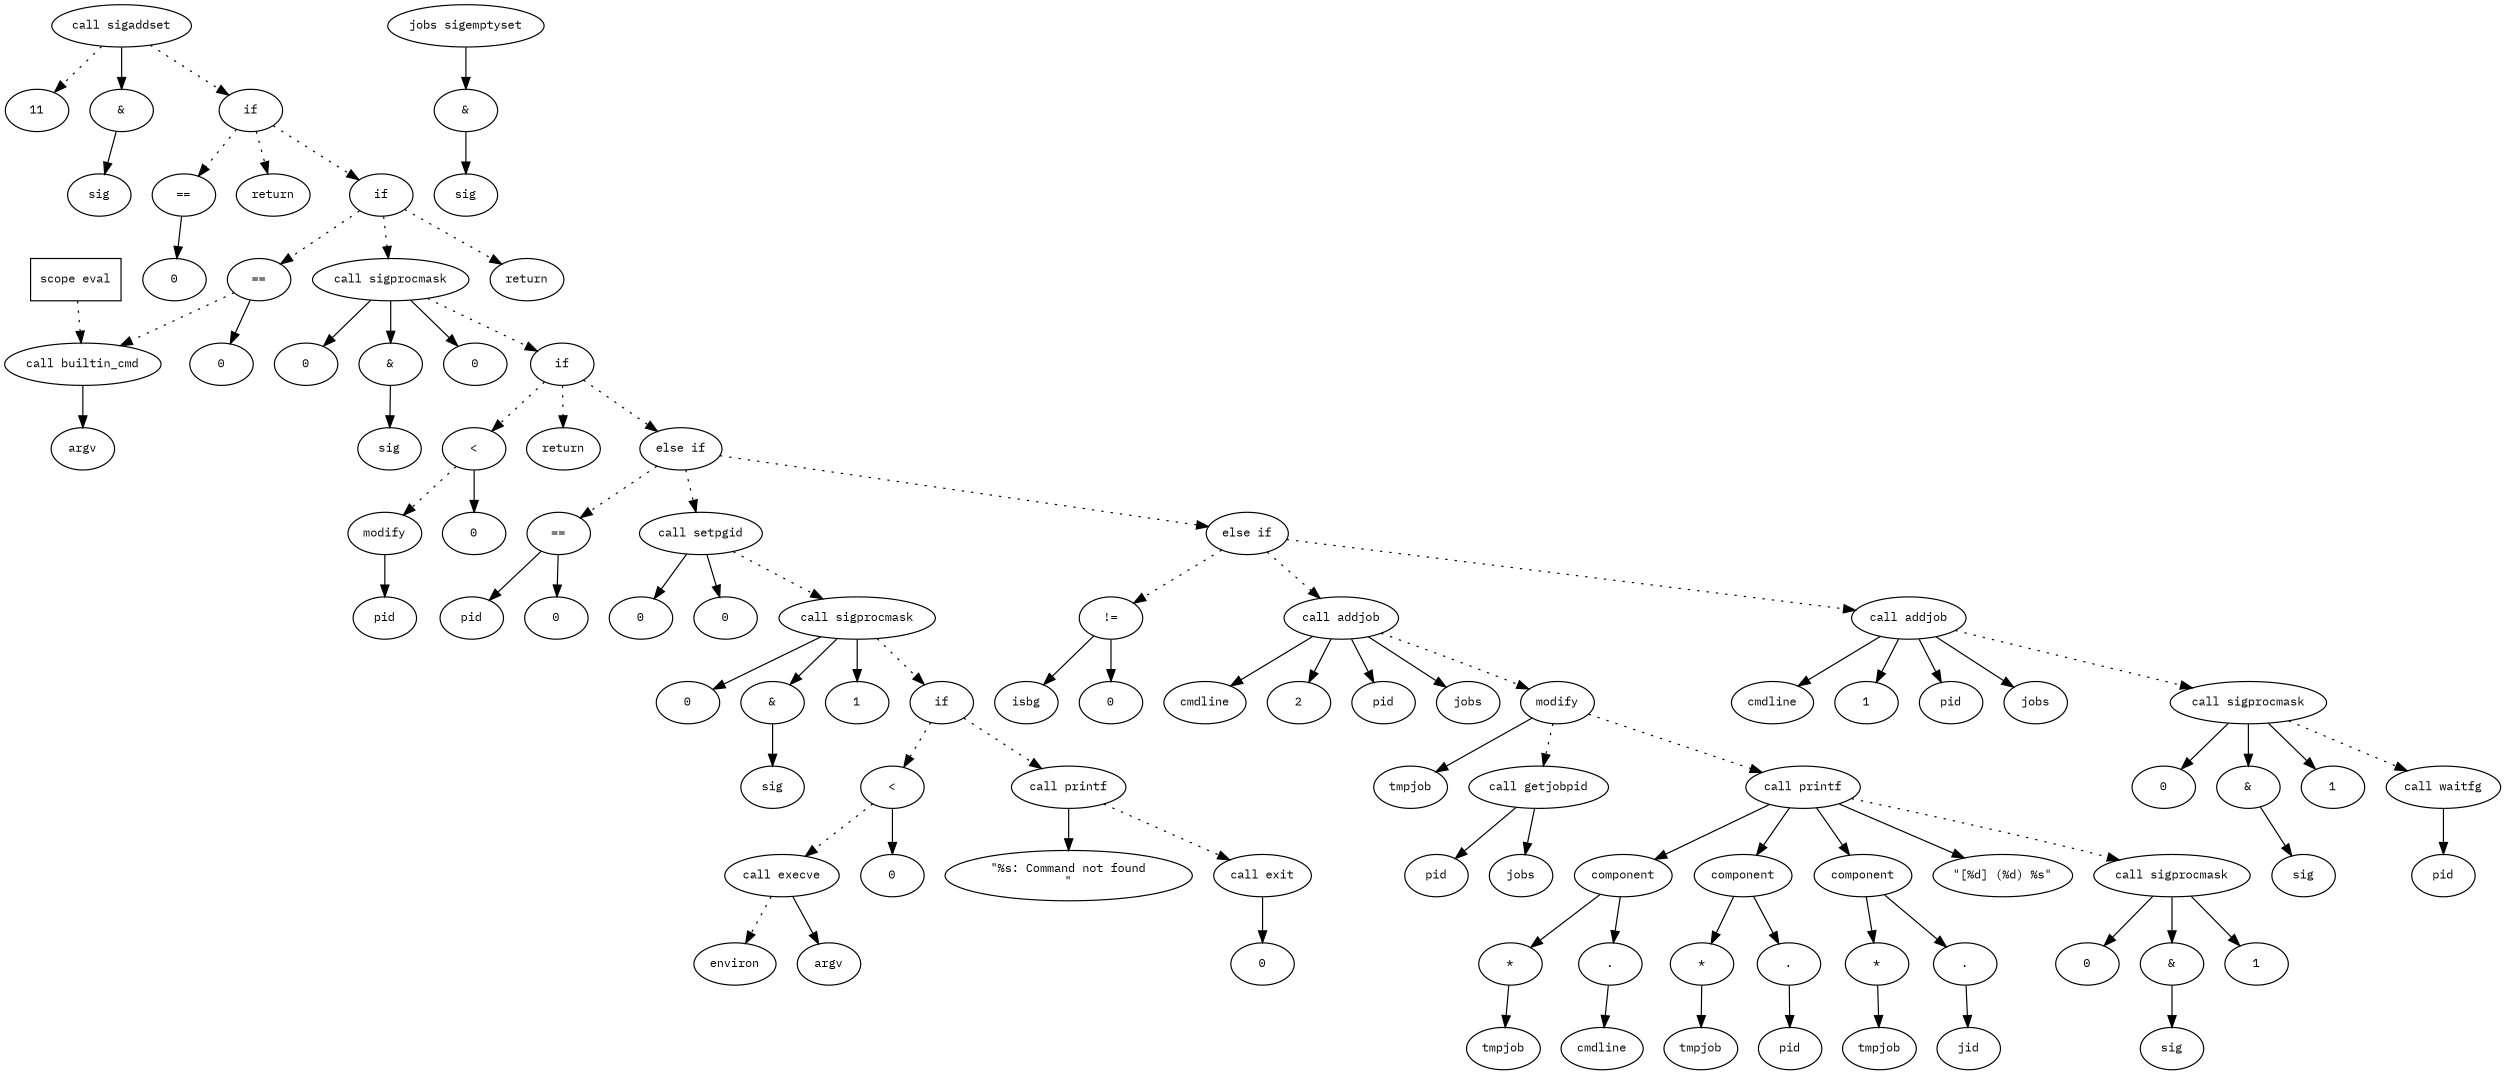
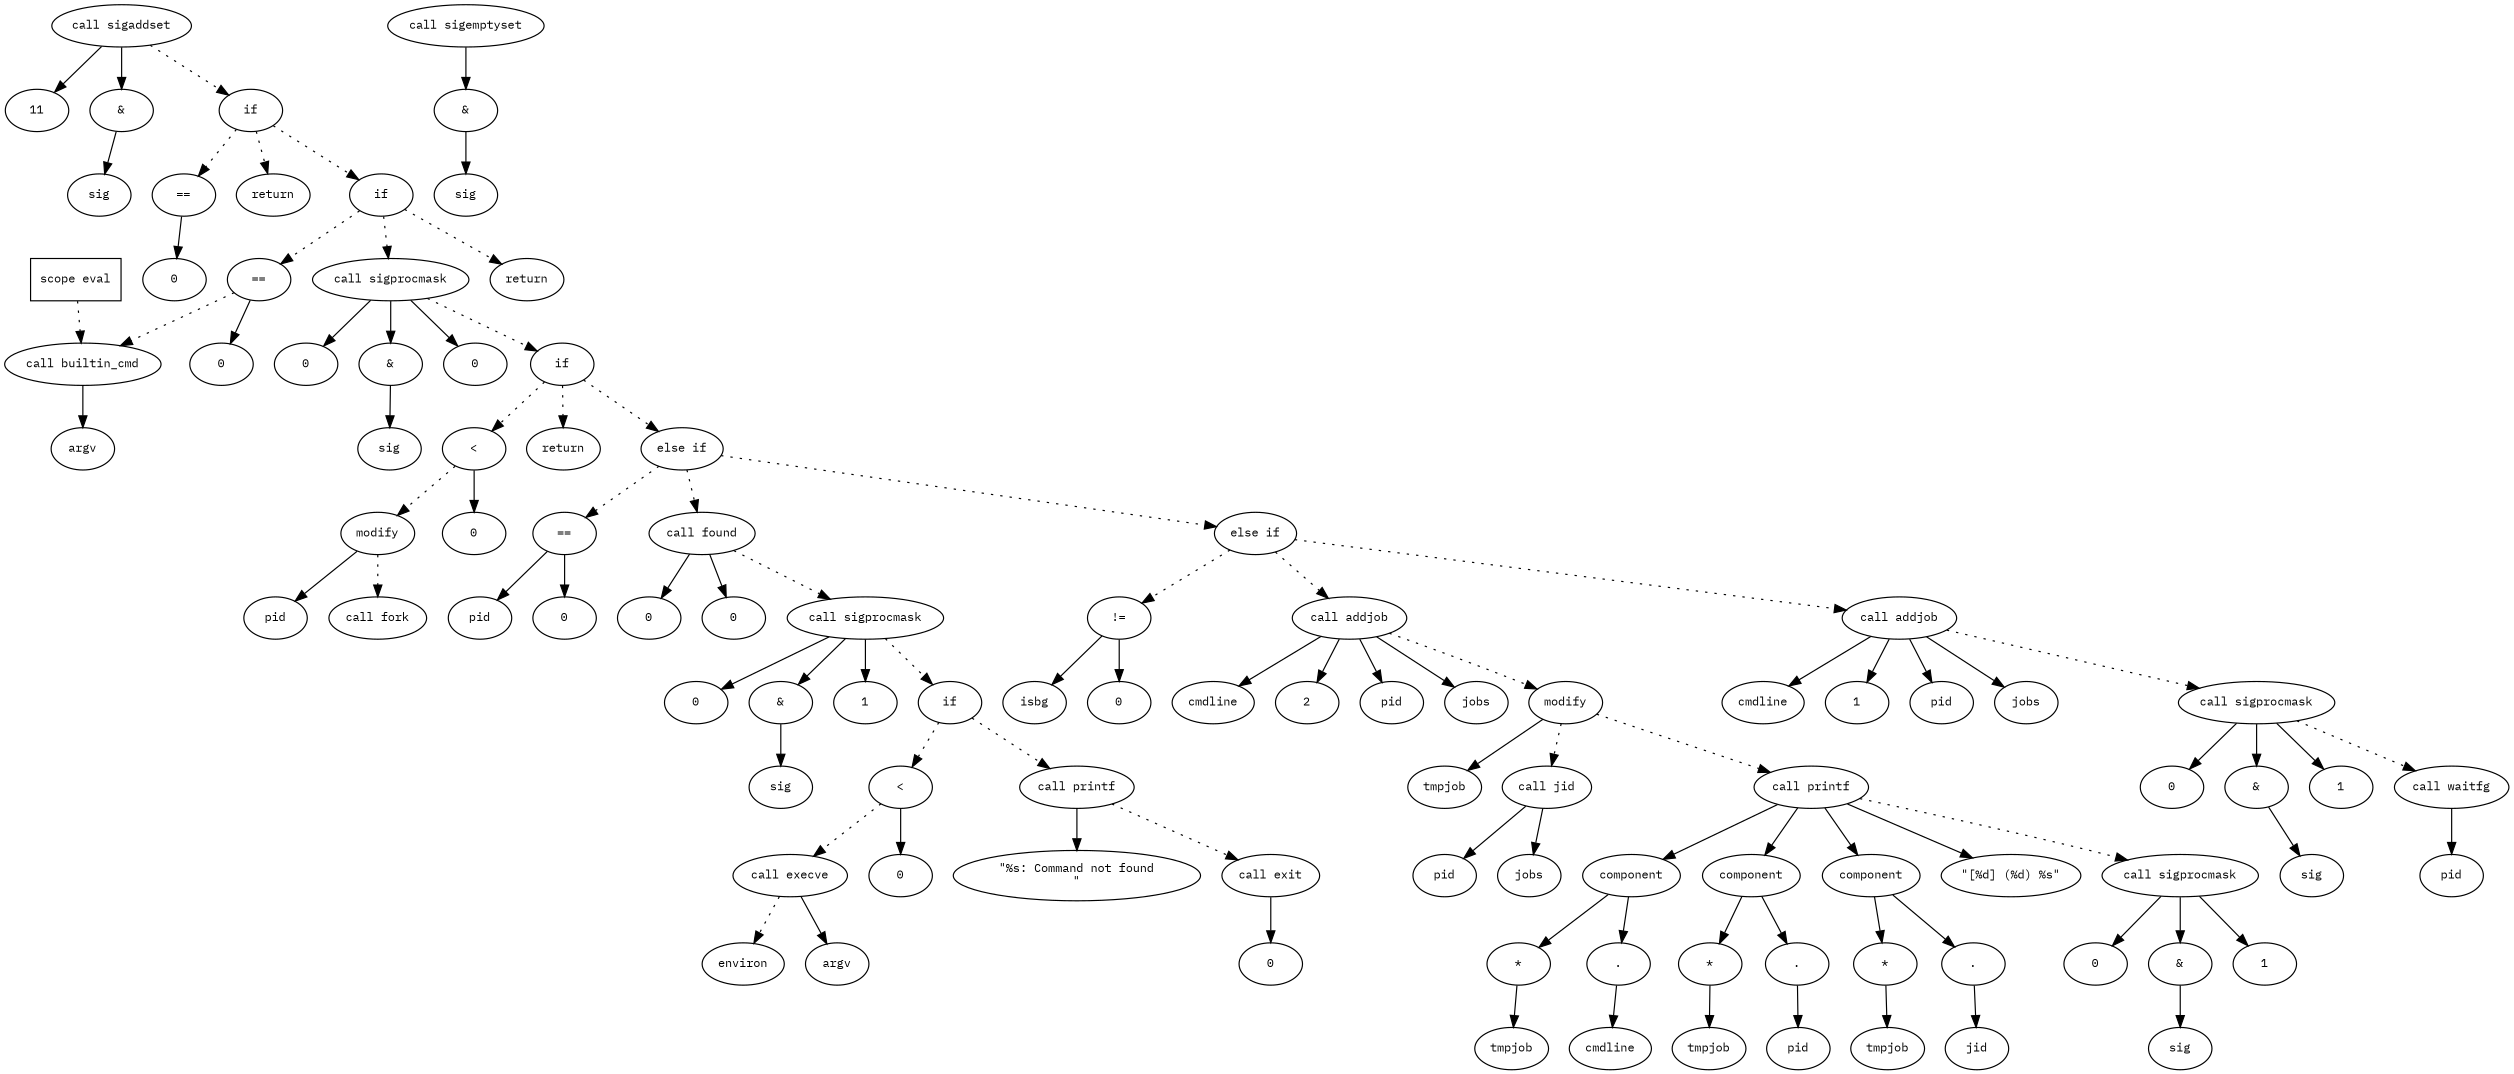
node "jobs sigemptyset": label "jobs sigemptyset" -> "call sigemptyset"
edge "call sigaddset" -> "11": style dotted -> solid
node "call setpgid": label "call setpgid" -> "call found"
node "call fork": added
node "call getjobpid": label "call getjobpid" -> "call jid"
